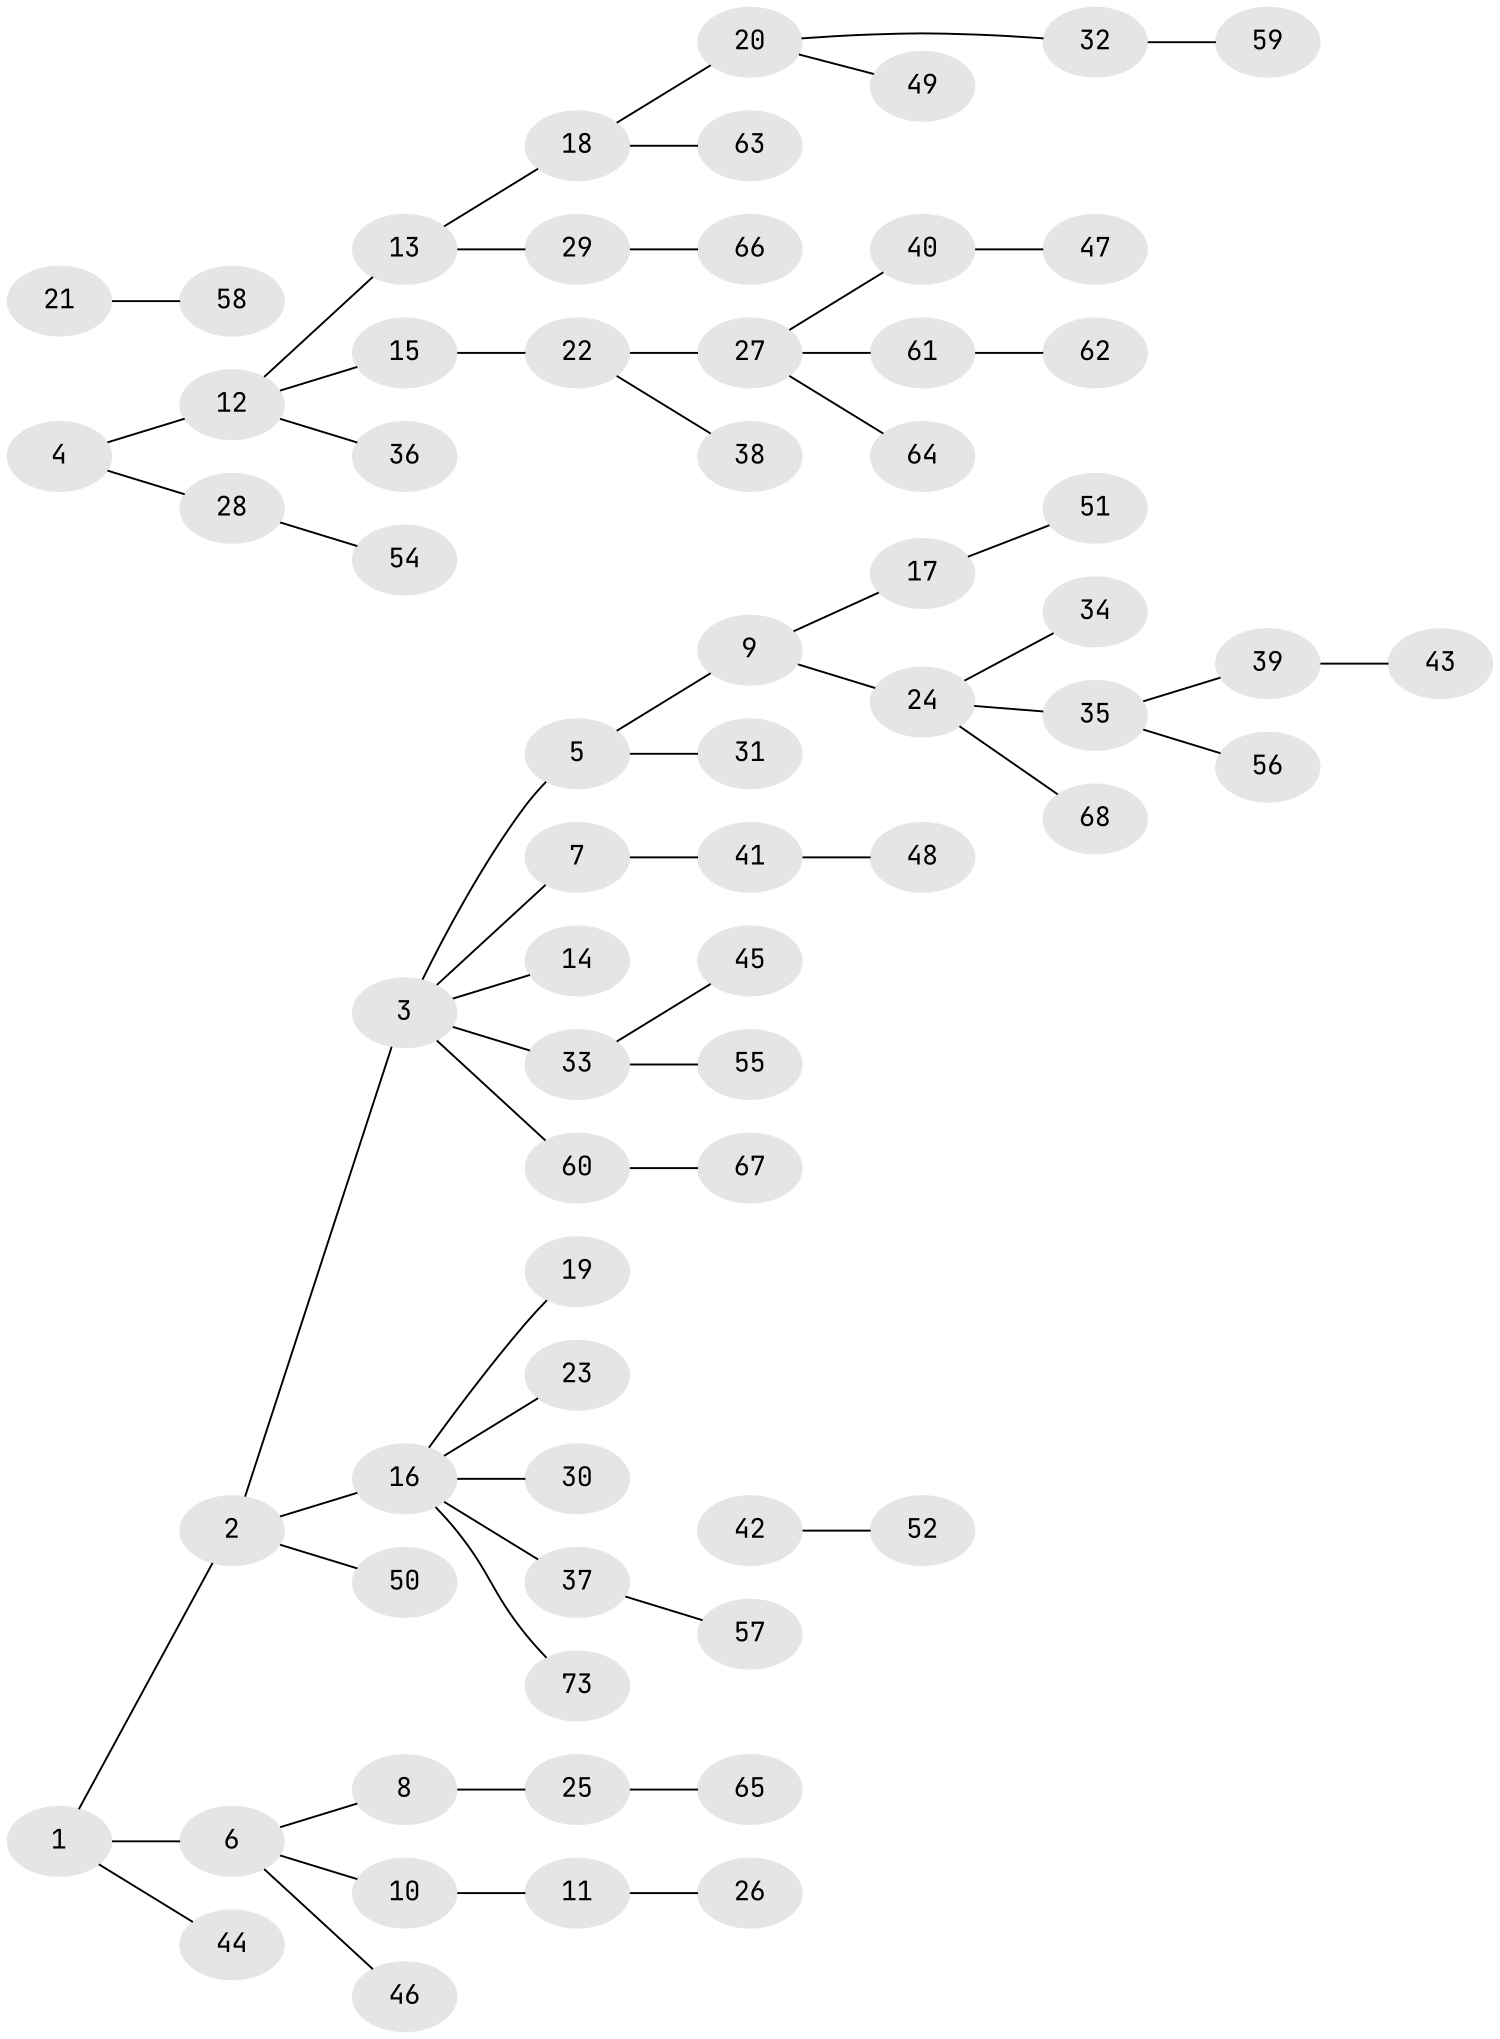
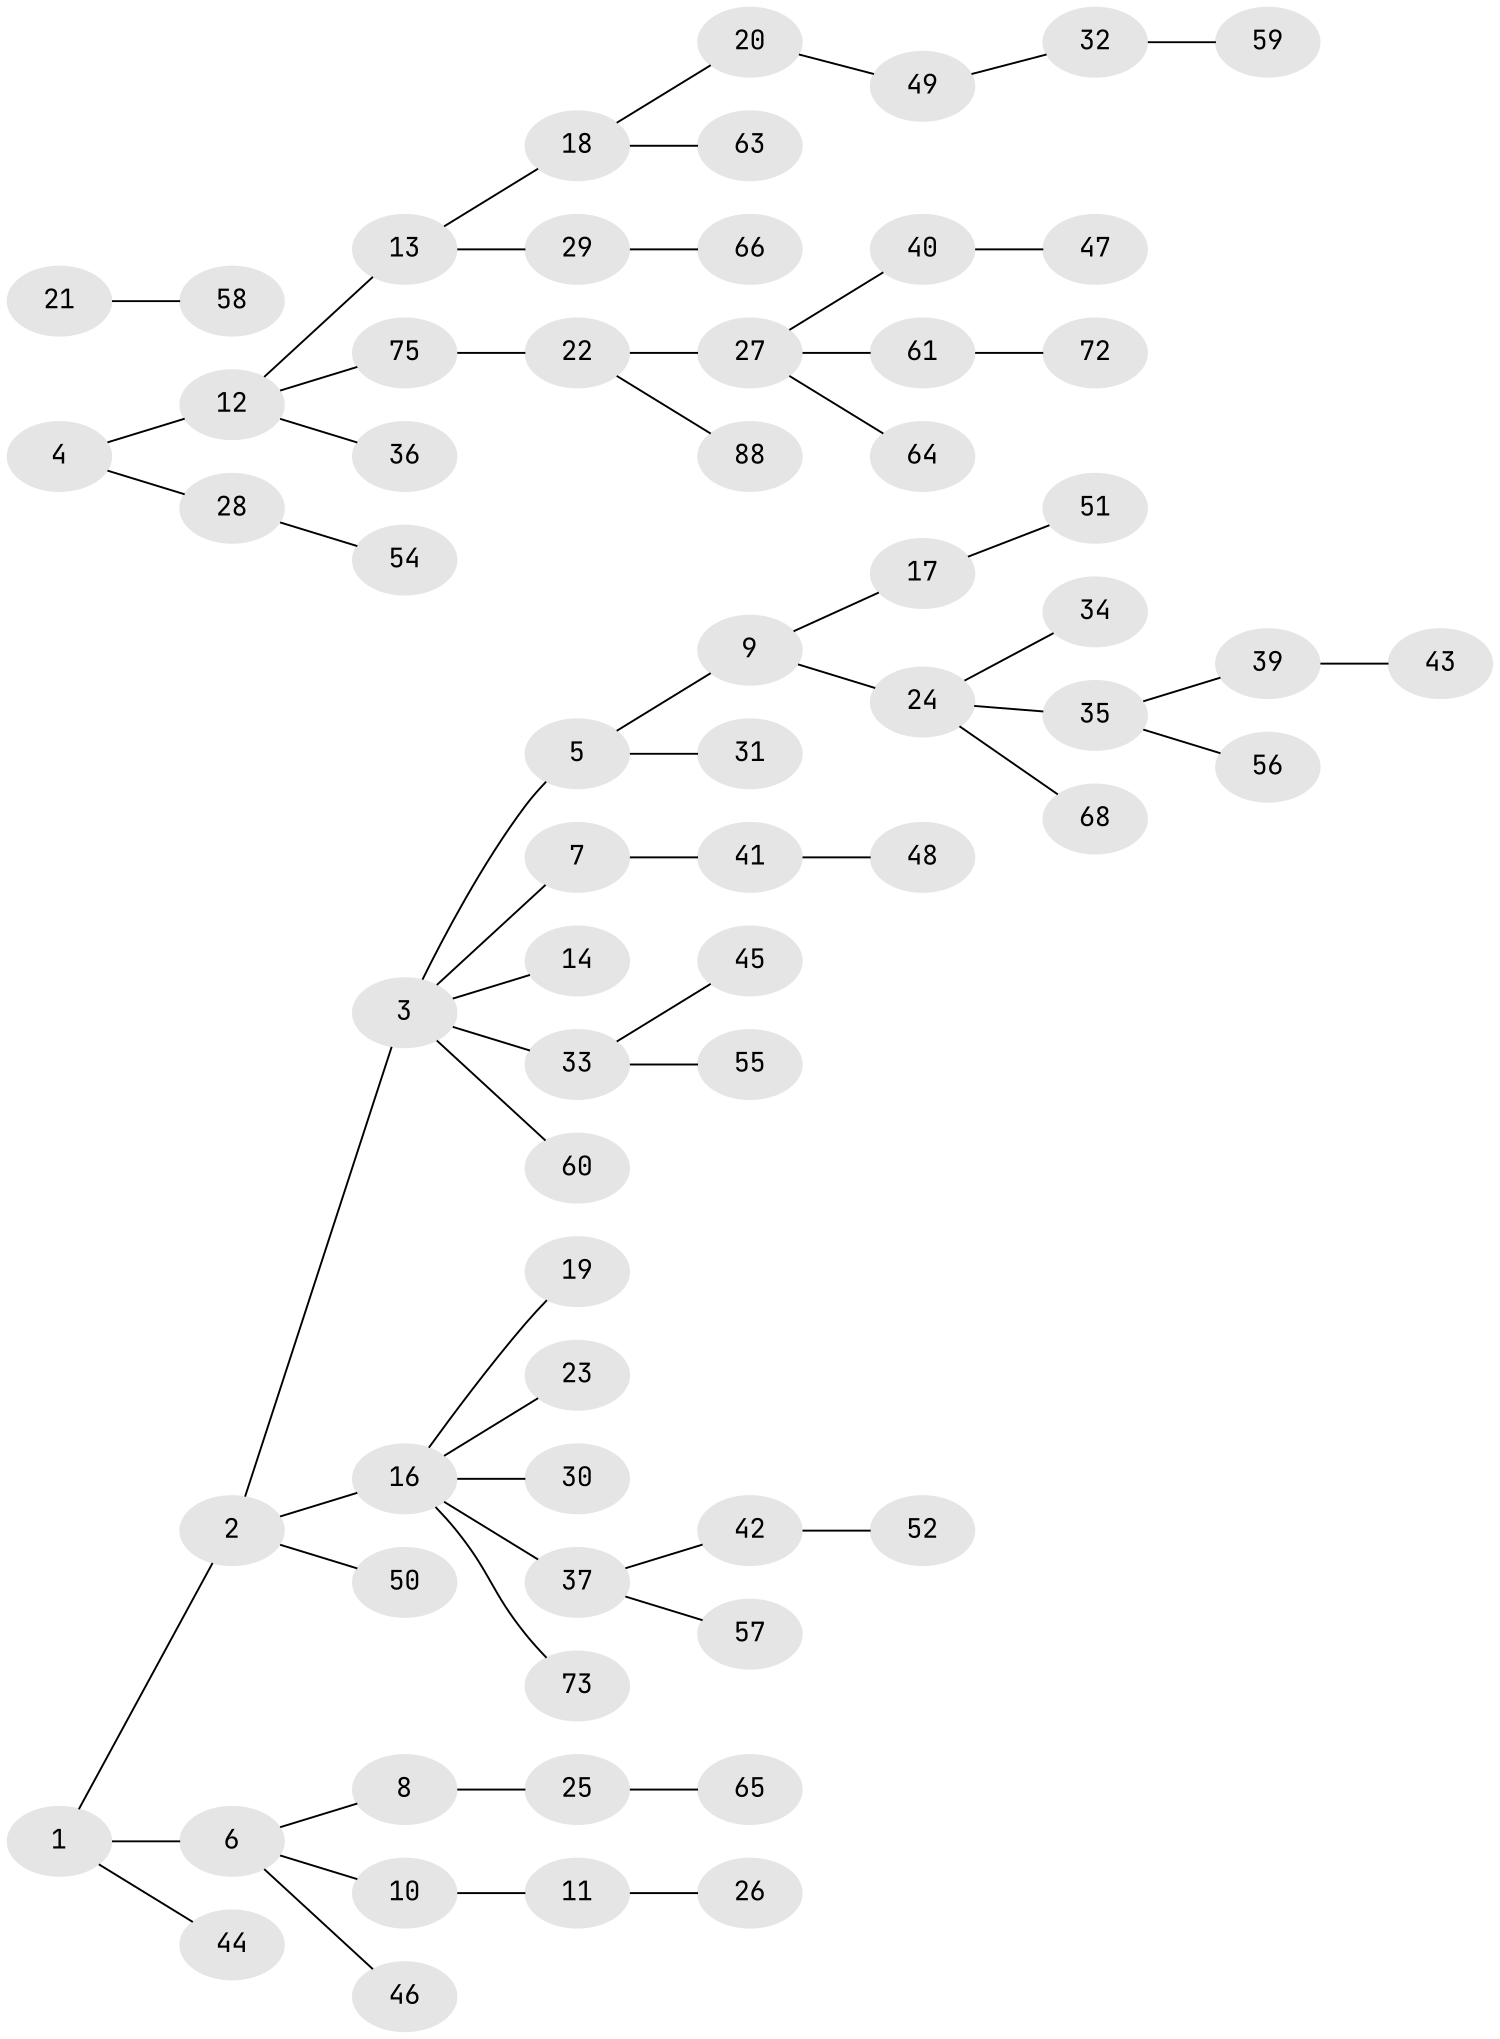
edge "20" -- "32": now "49" -- "32"
node "15": label "15" -> "75"
node "62": label "62" -> "72"
node "38": label "38" -> "88"
node "67": removed
edge "42" -- "37": added
